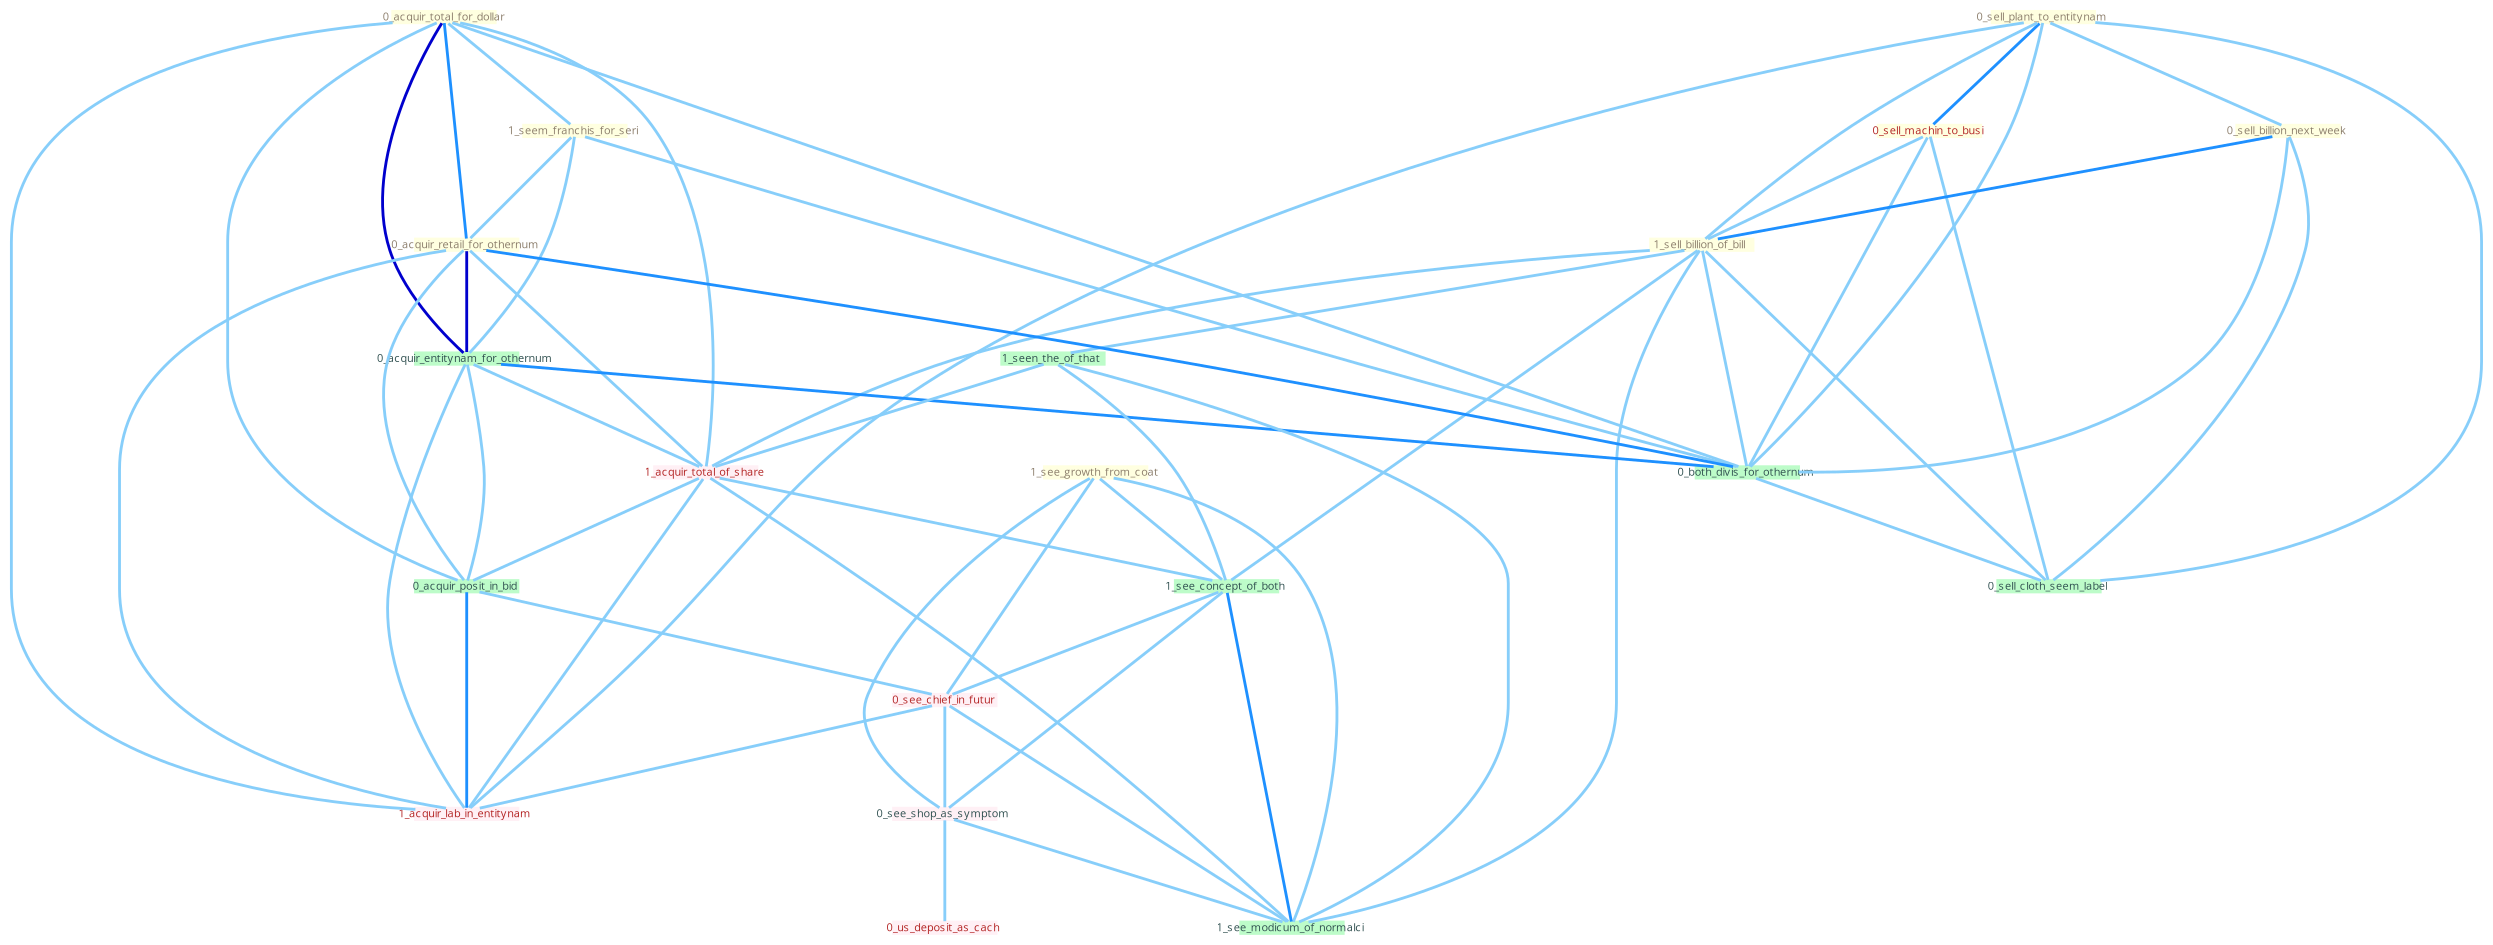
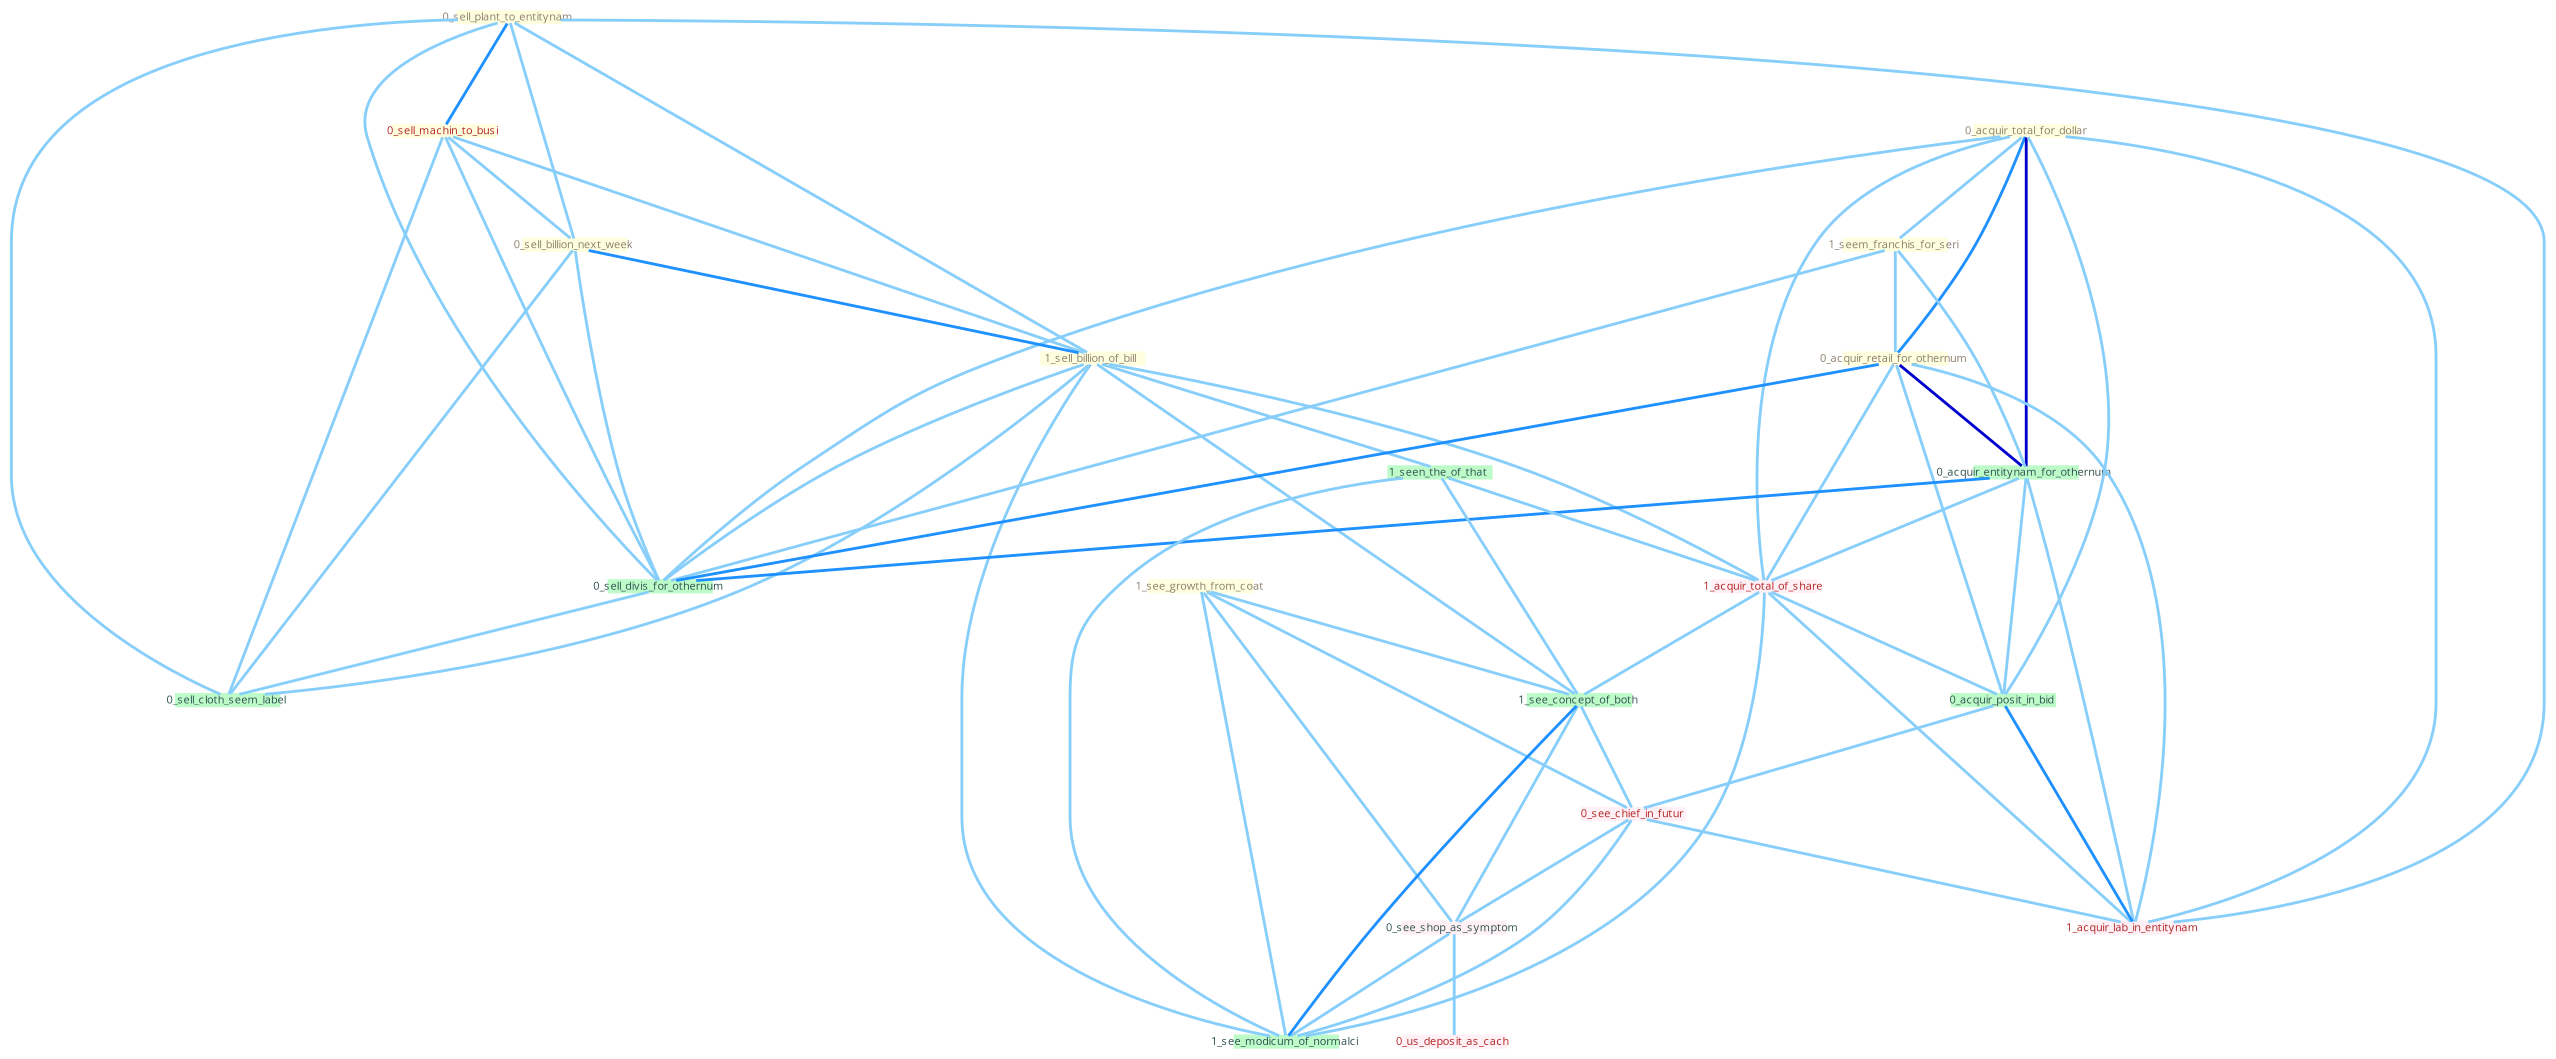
edge "0_sell_machin_to_busi" -- "0_sell_billion_next_week": added
node "0_both_divis_for_othernum": label "0_both_divis_for_othernum" -> "0_sell_divis_for_othernum"
